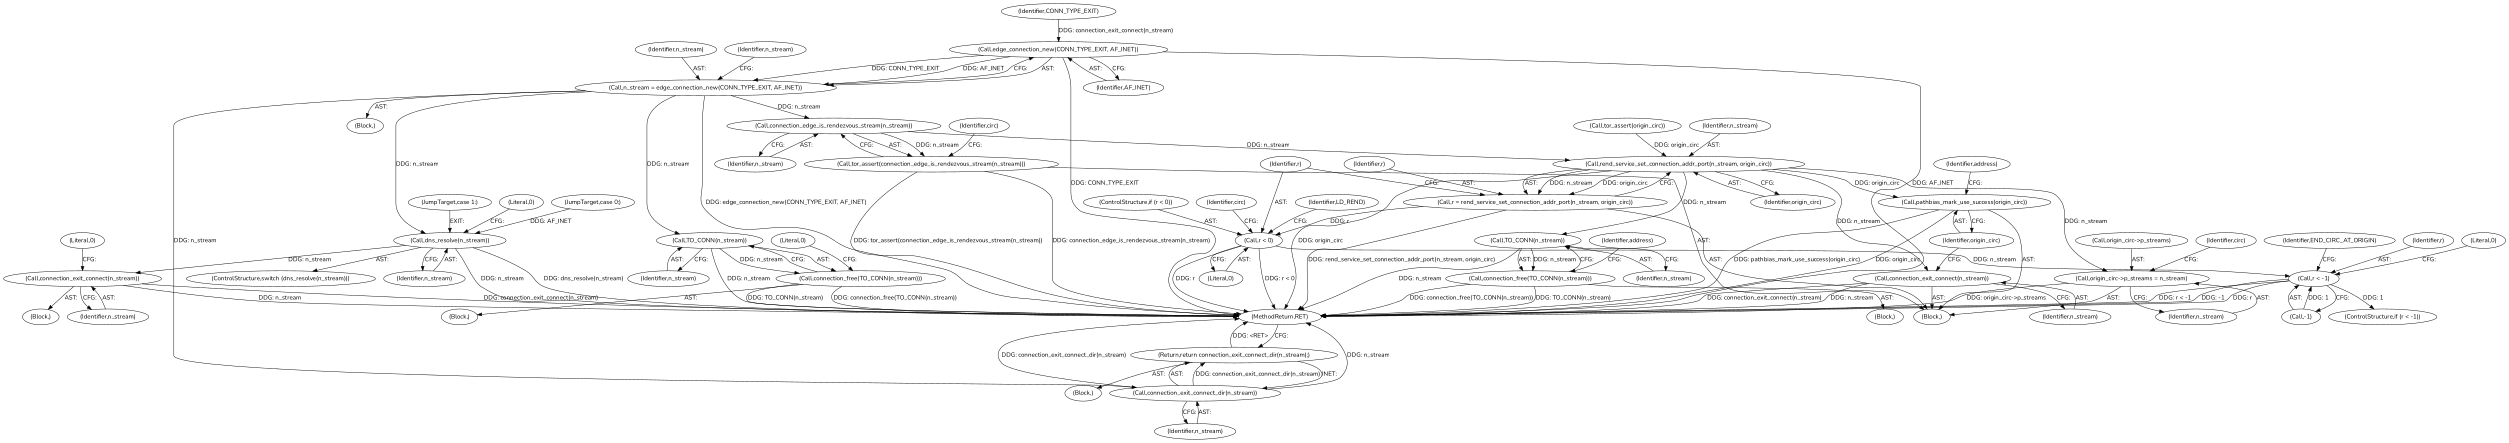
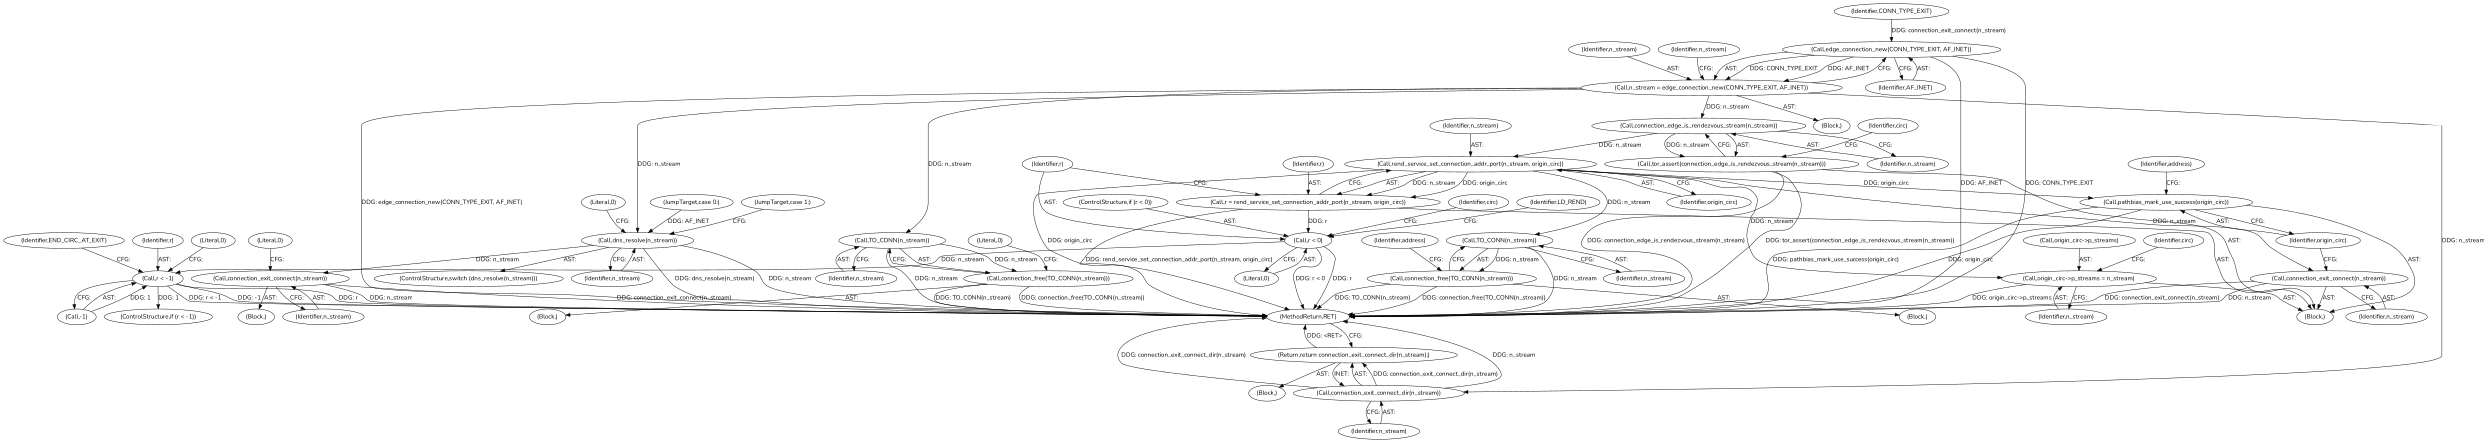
node "(Call,tor_assert(origin_circ))": removed
edge "(JumpTarget,case 1:)" -> "(Call,dns_resolve(n_stream))": label "EXIT: " -> "CFG: "
node "(Identifier,END_CIRC_AT_ORIGIN)": label "(Identifier,END_CIRC_AT_ORIGIN)" -> "(Identifier,END_CIRC_AT_EXIT)"
